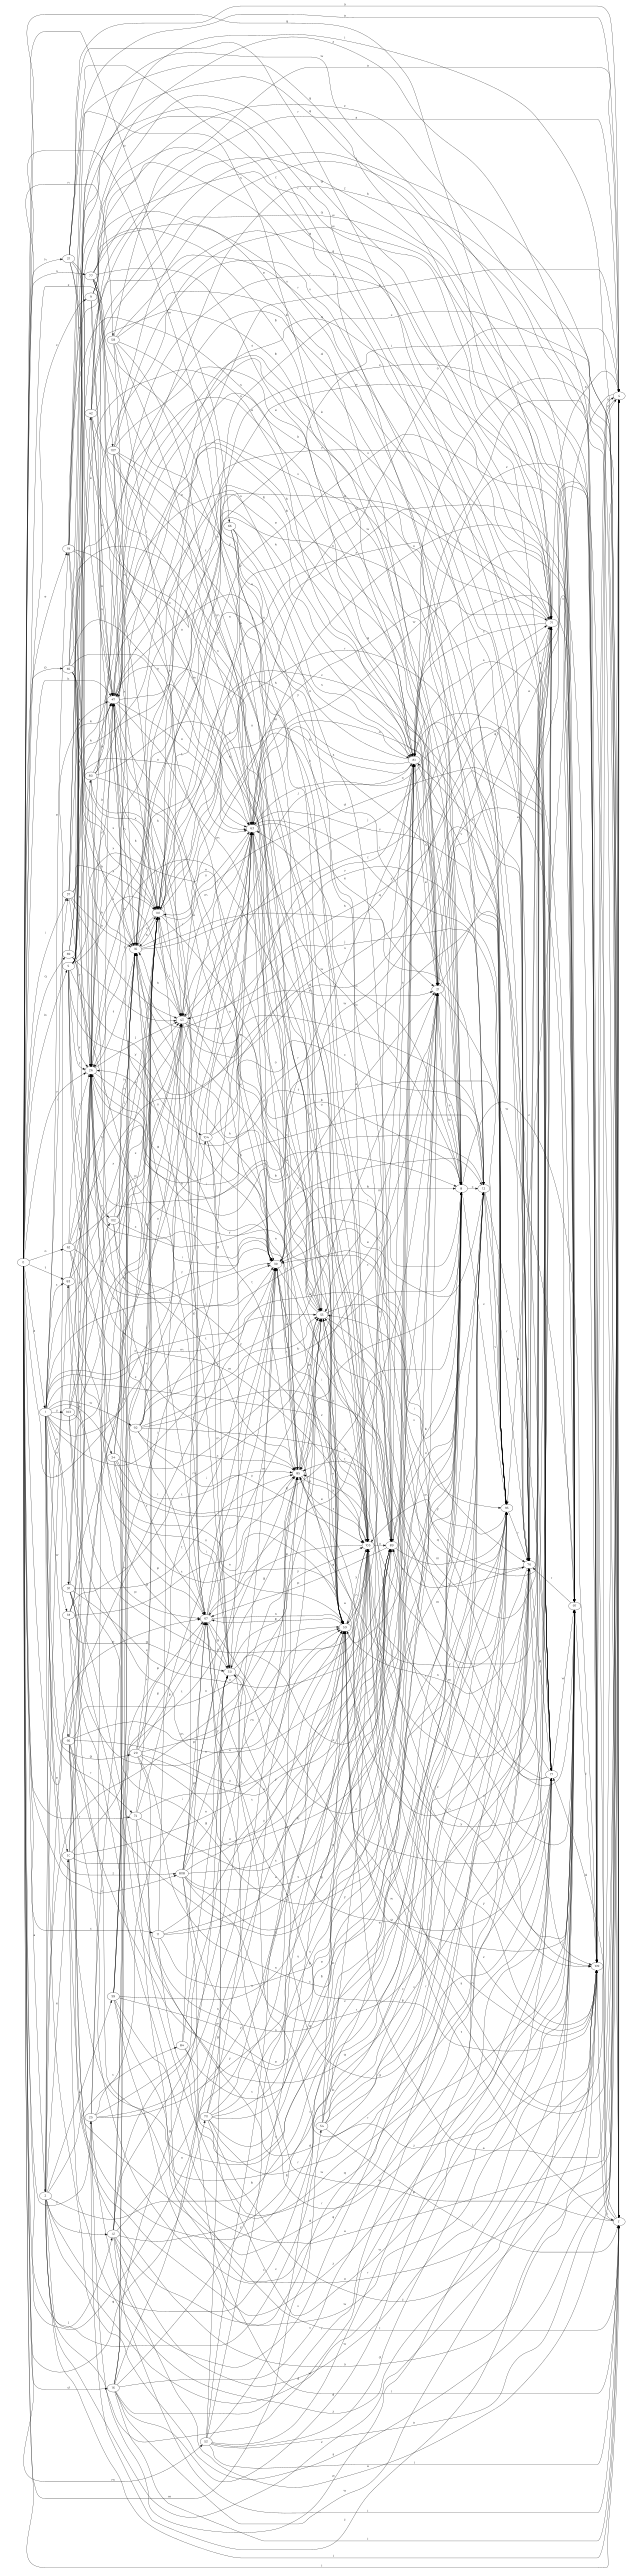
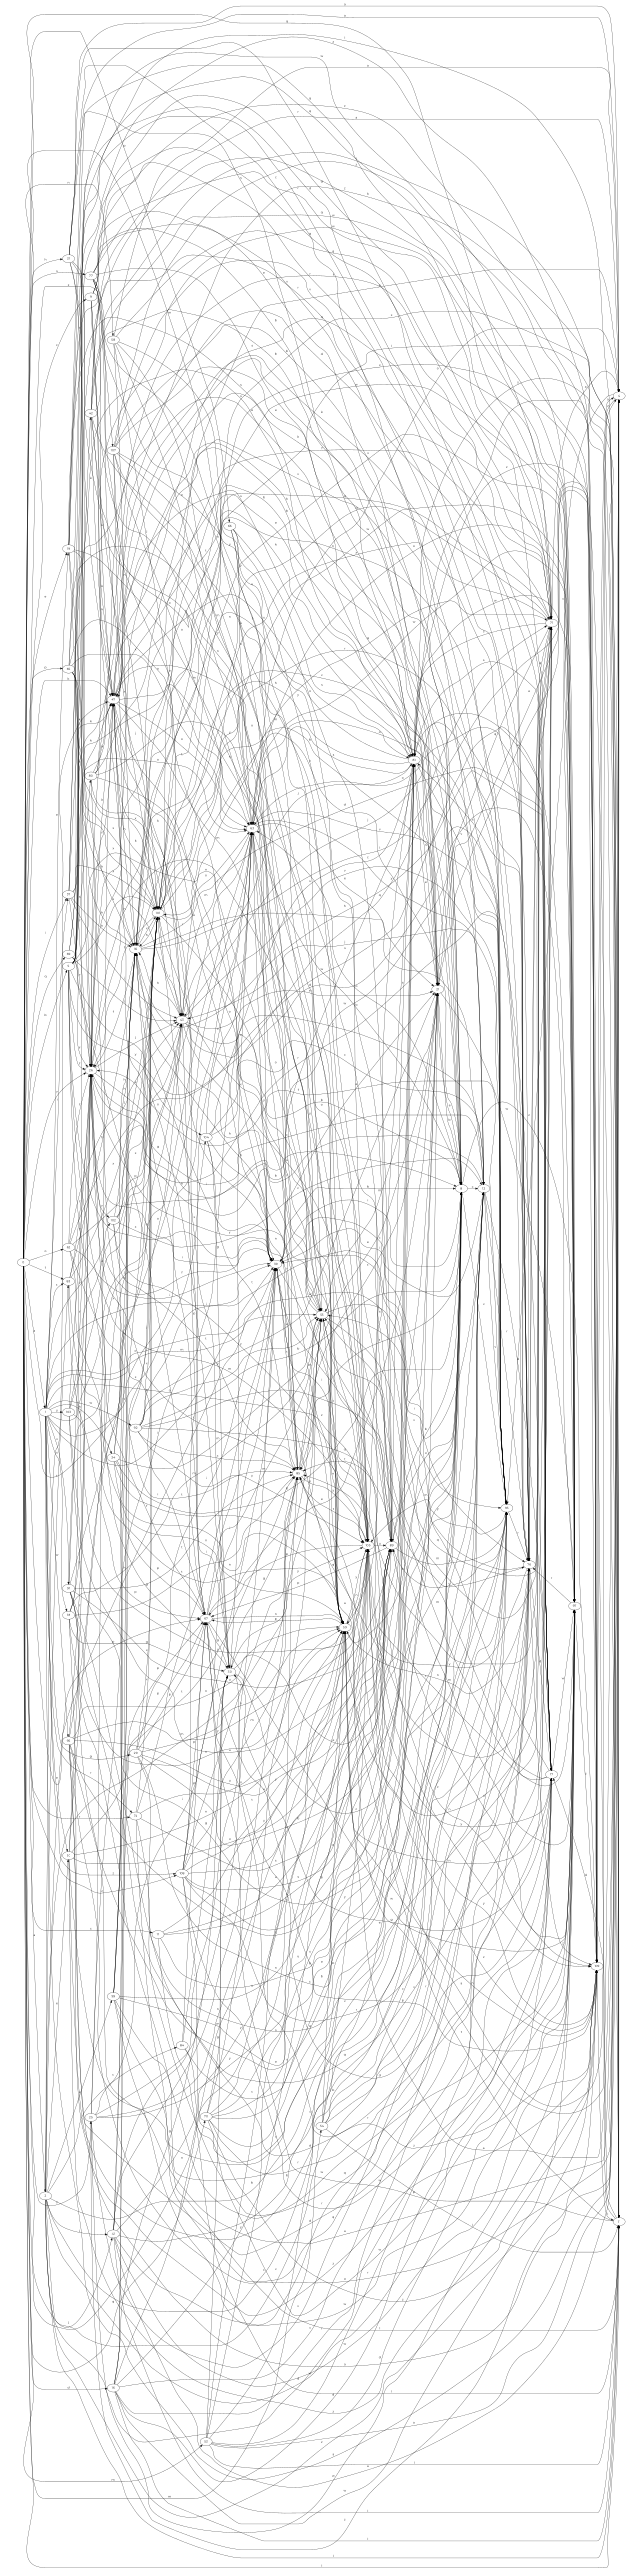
edge "58" -> "8": now "107" -> "8"
edge "21" -> "109": reversed
edge "11" -> "43": now "9" -> "43"
node "808": label "808" -> "108"
